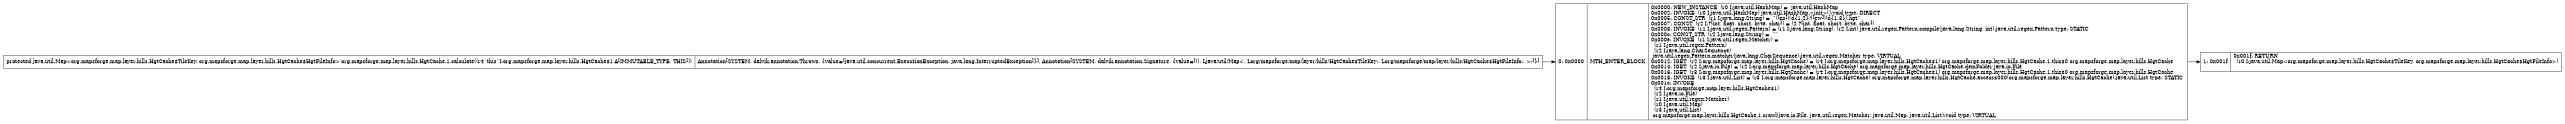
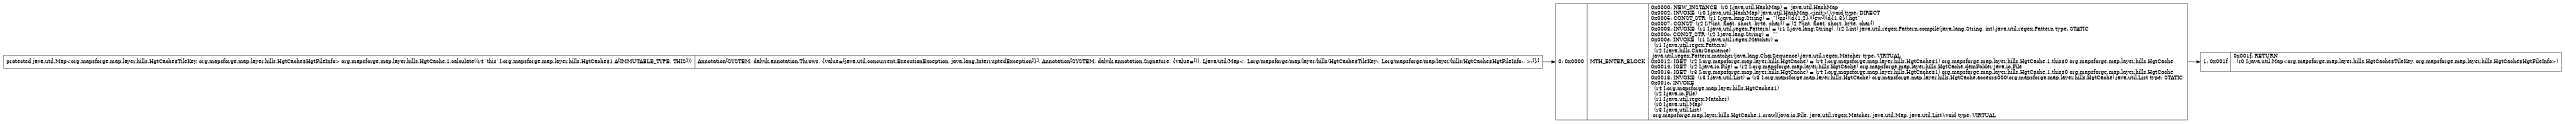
node "0: 0x0000": text "(r2 I:java.lang.CharSequence)" -> "(r2 I:java.hills.CharSequence)"
